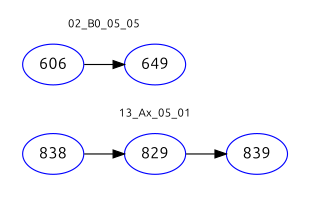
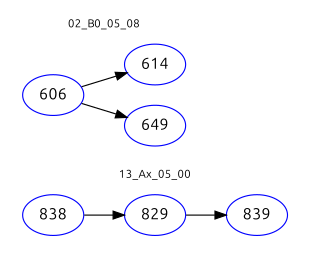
cluster "02_B0_05_05": label "02_B0_05_05" -> "02_B0_05_08"
node "614": added
cluster "13_Ax_05_01": label "13_Ax_05_01" -> "13_Ax_05_00"
